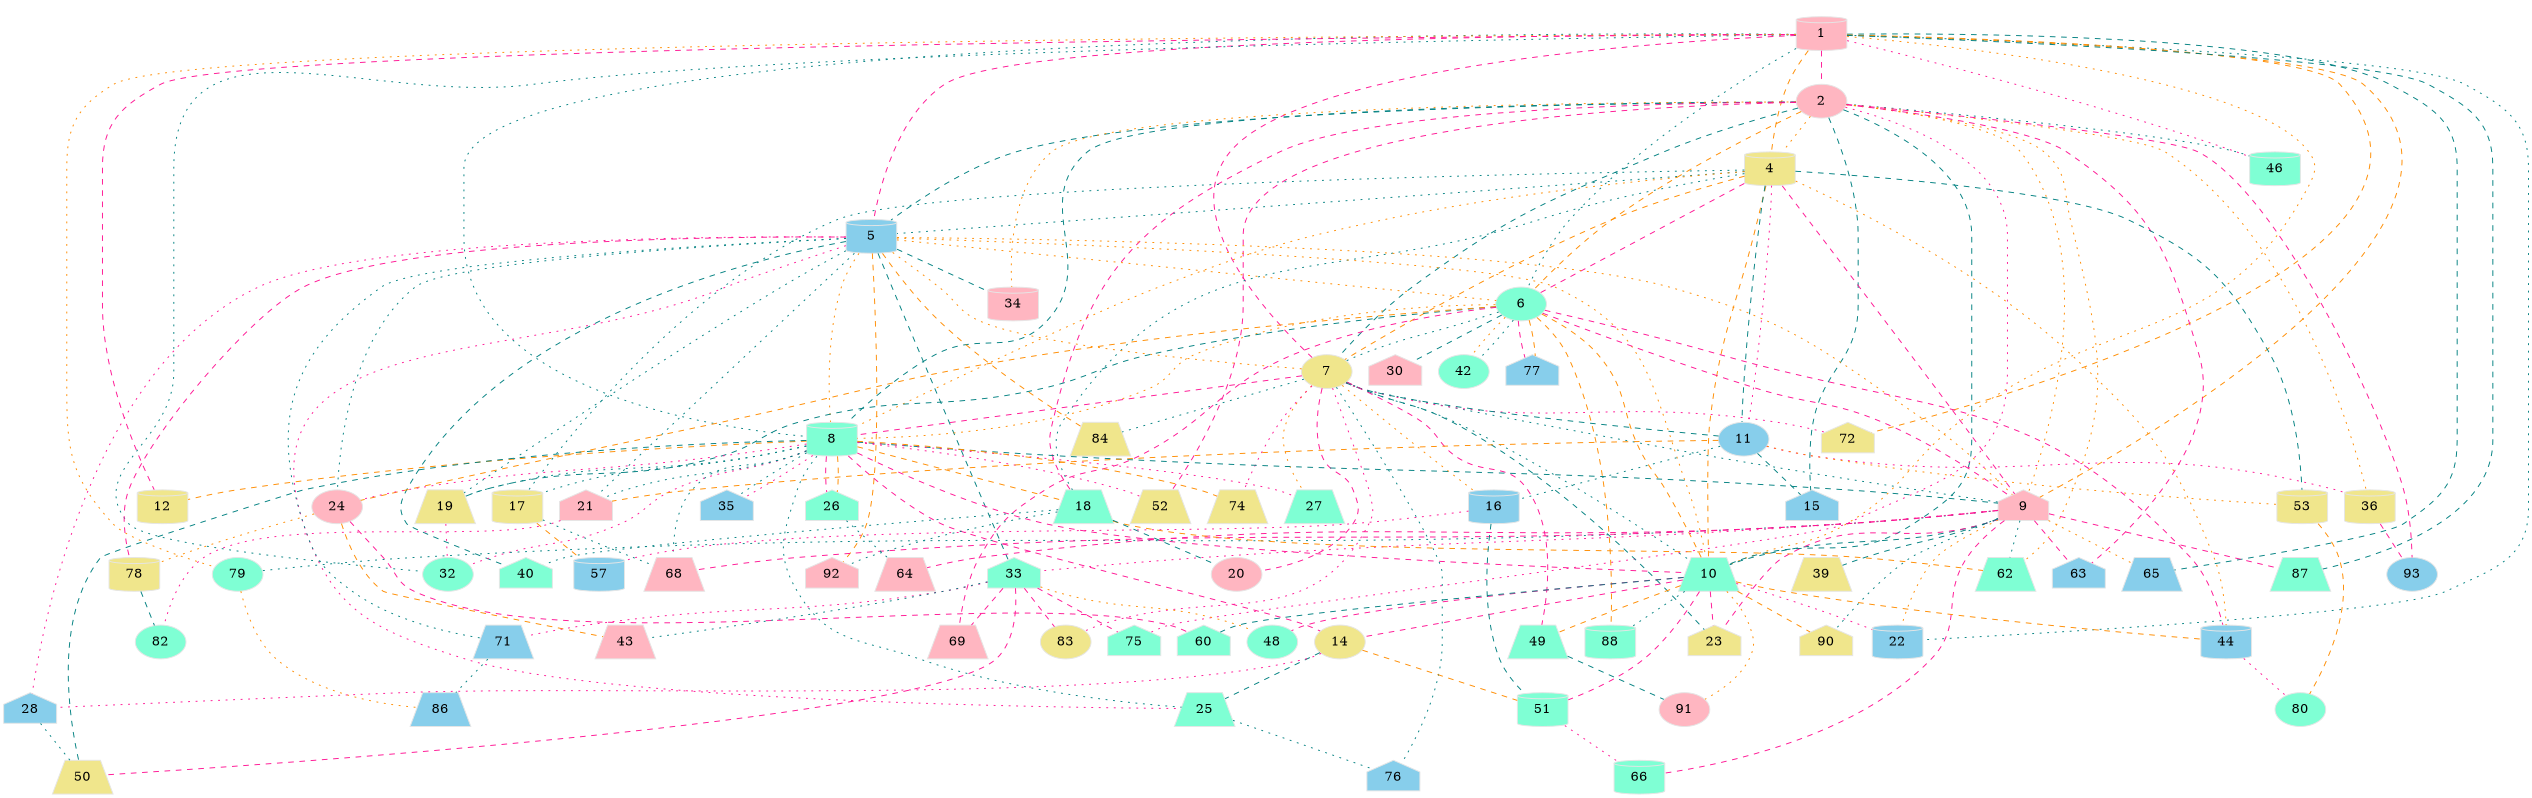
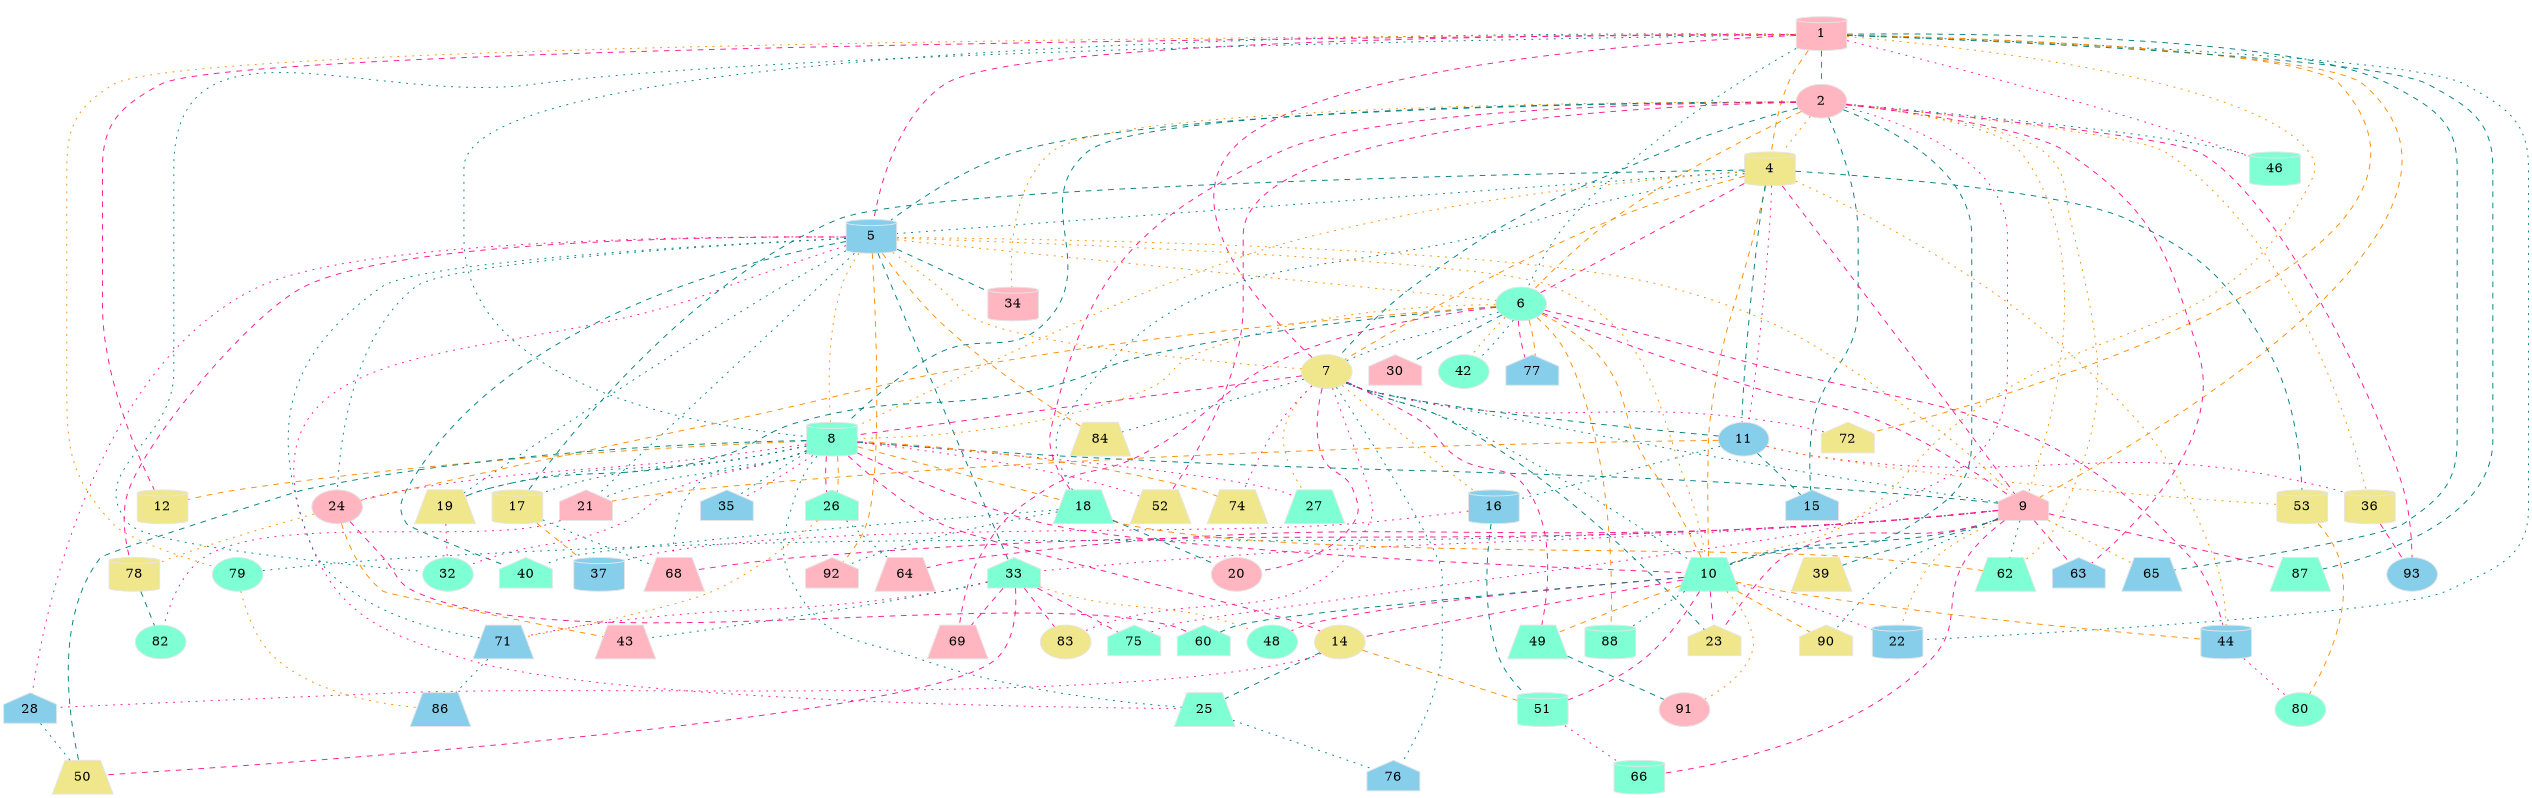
edge "4" -- "17": style dotted -> dashed
node "57": label "57" -> "37"
edge "26" -- "71": added
